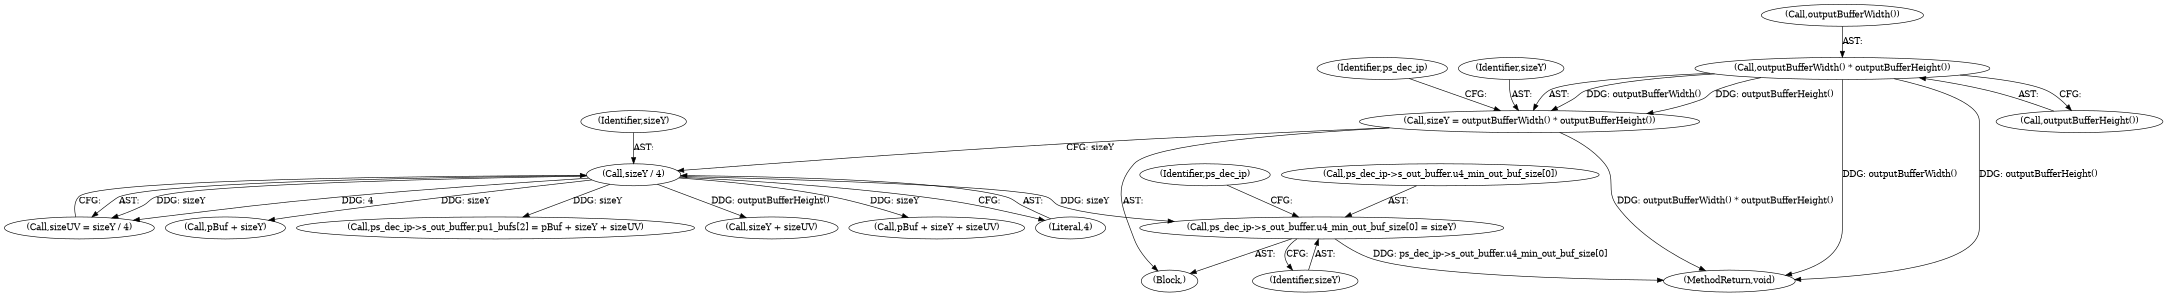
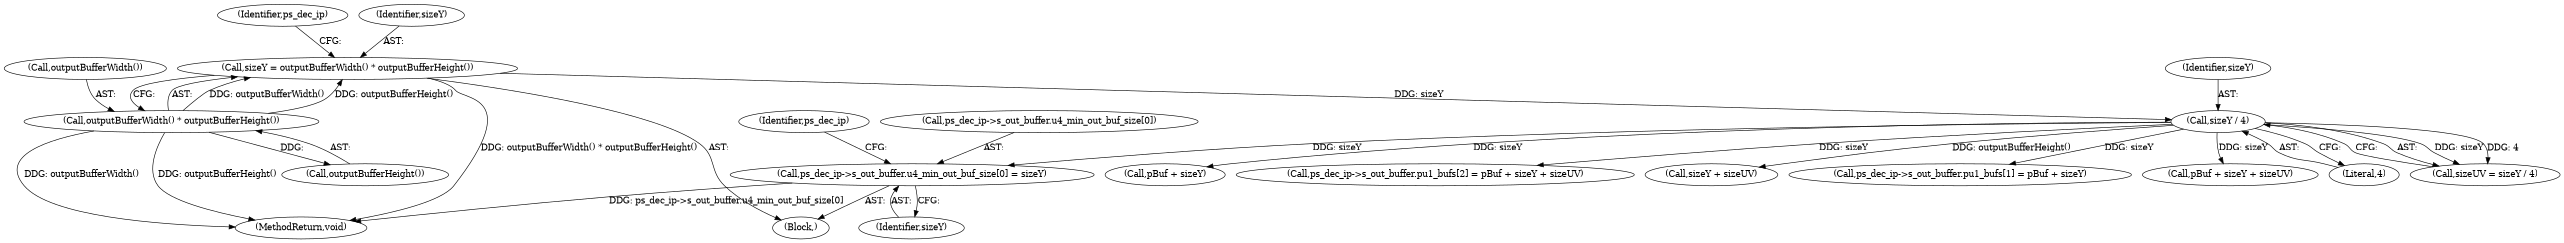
edge "(Call,sizeY = outputBufferWidth() * outputBufferHeight())" -> "(Call,outputBufferWidth() * outputBufferHeight())": added, label "CFG:"
edge "(Call,outputBufferWidth() * outputBufferHeight())" -> "(Call,outputBufferHeight())": label "CFG: " -> "DDG: "
edge "(Call,sizeY = outputBufferWidth() * outputBufferHeight())" -> "(Call,sizeY / 4)": label "CFG: sizeY" -> "DDG: sizeY"
node "(Call,ps_dec_ip->s_out_buffer.pu1_bufs[1] = pBuf + sizeY)": added
